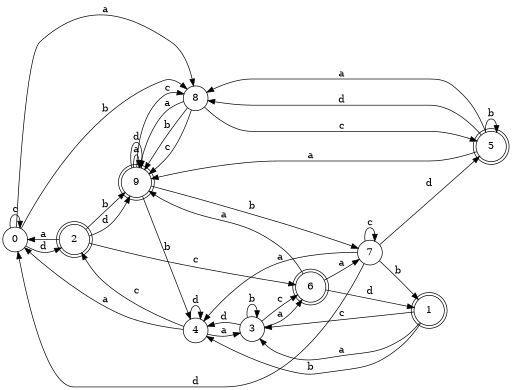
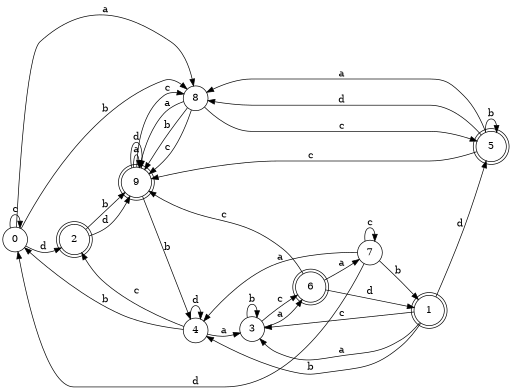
edge "5" -> "9": label "a" -> "c"
edge "7" -> "5": now "1" -> "5"
edge "9" -> "7": removed, label "b"
edge "6" -> "9": label "a" -> "c"
edge "2" -> "0": removed, label "a"
edge "2" -> "6": removed, label "c"
edge "4" -> "0": label "a" -> "b"
edge "3" -> "4": removed, label "d"
